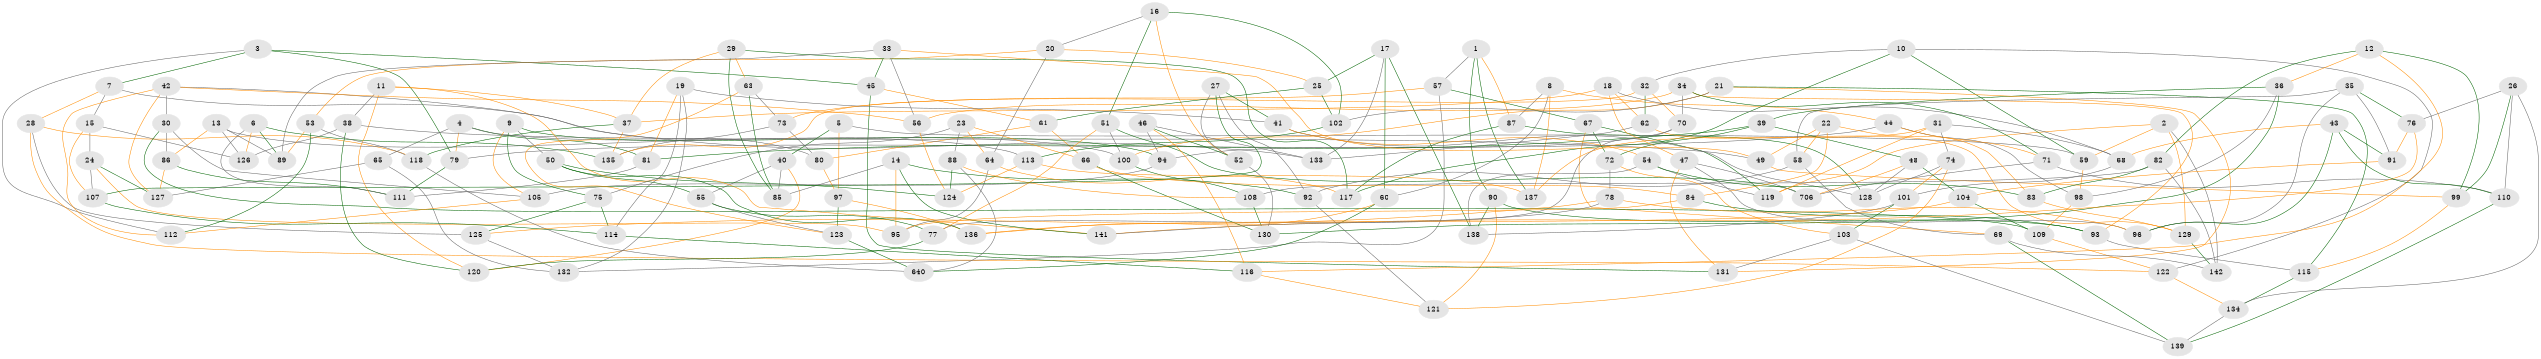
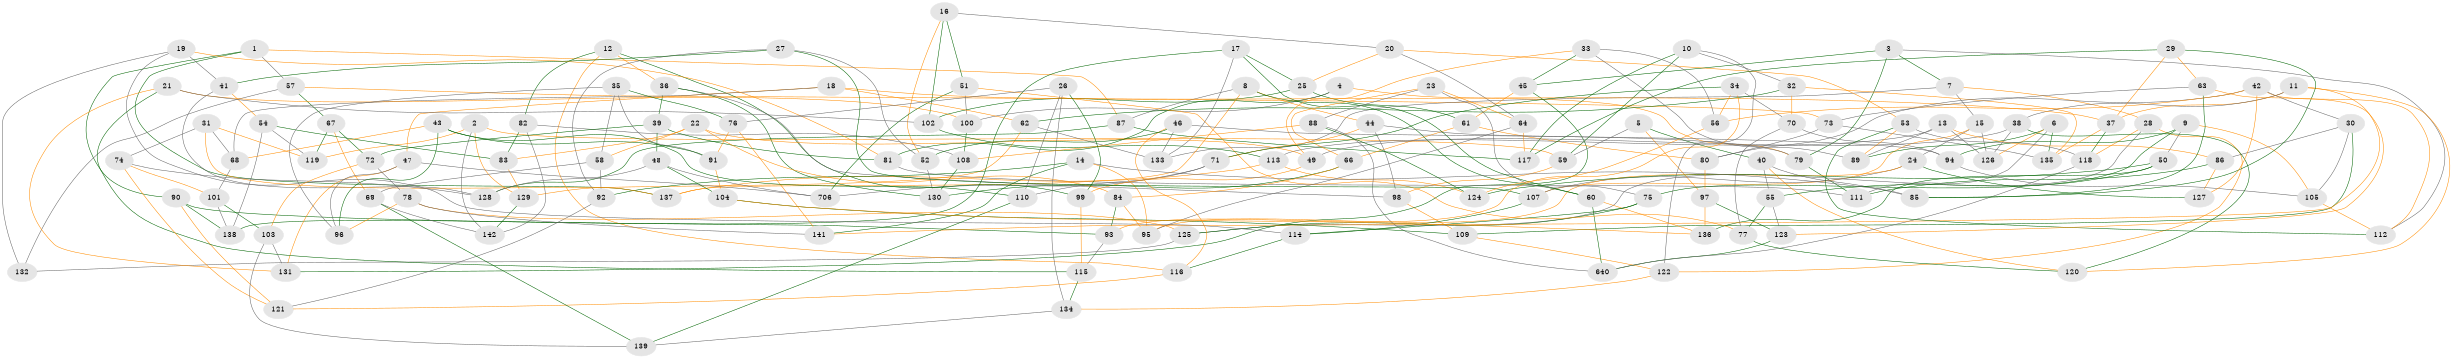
node "65": removed
edge "8" -- "60": color gray40 -> darkgreen
edge "48" -- "706": color darkorange -> gray40
